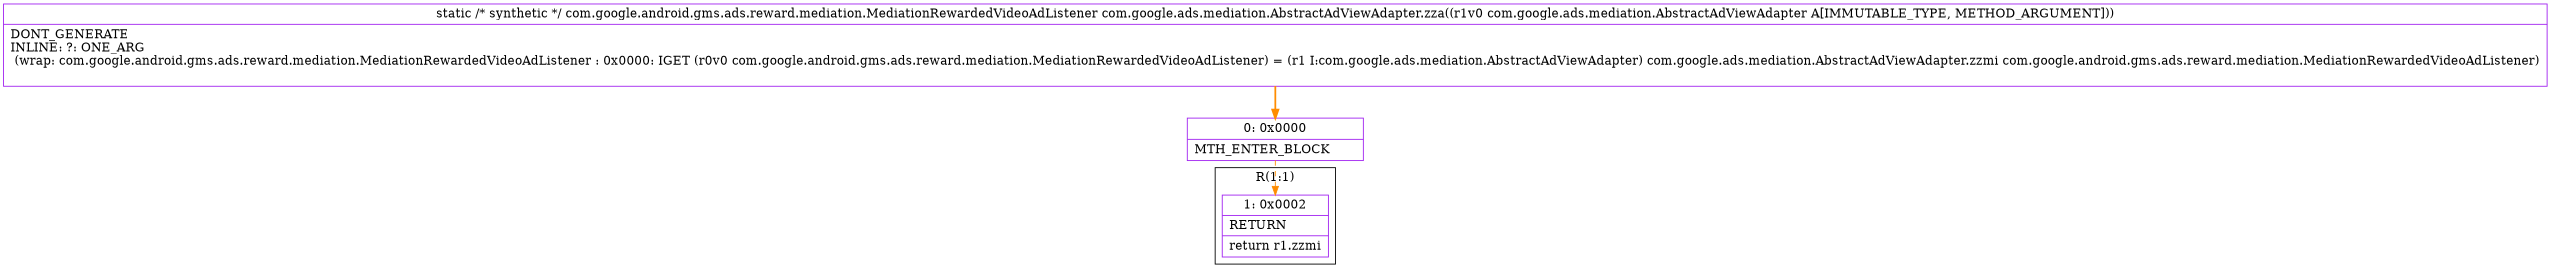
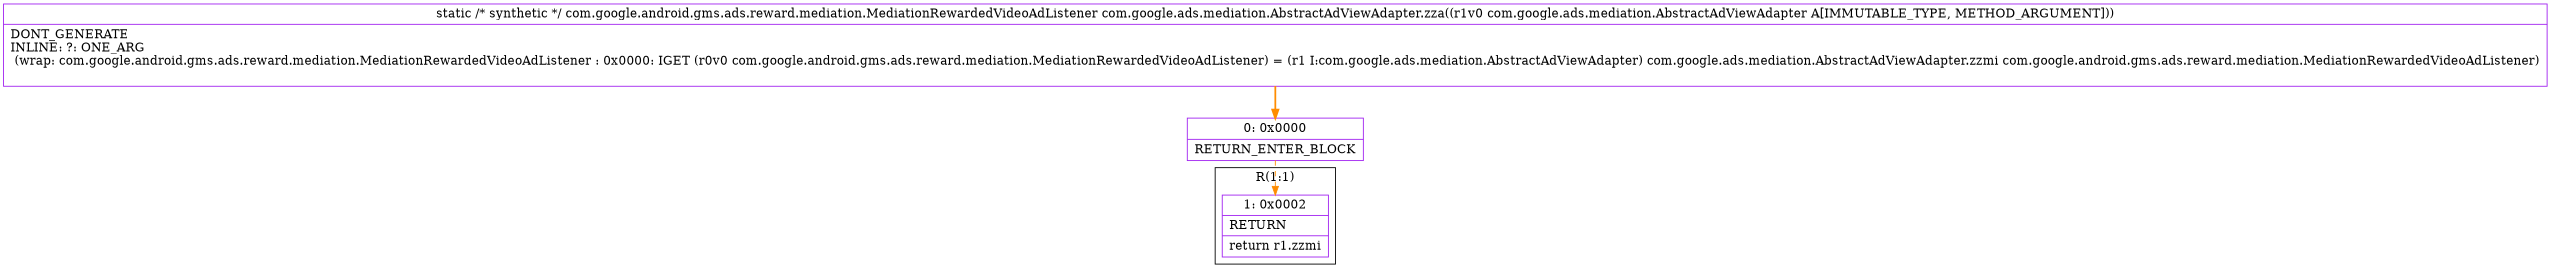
node "0: 0x0000": text "MTH_ENTER_BLOCK" -> "RETURN_ENTER_BLOCK"
